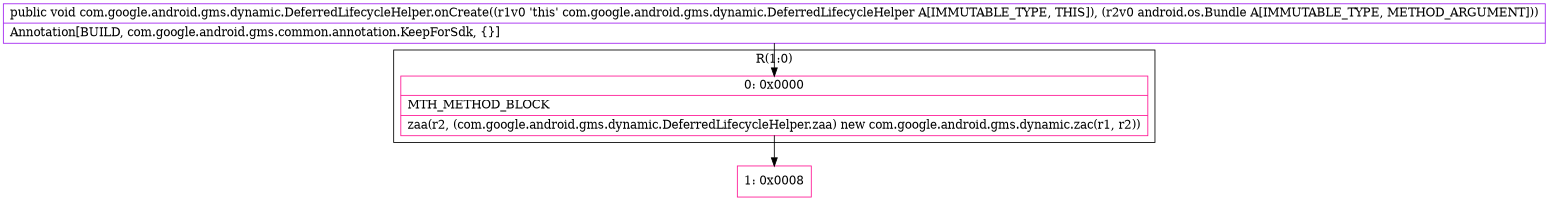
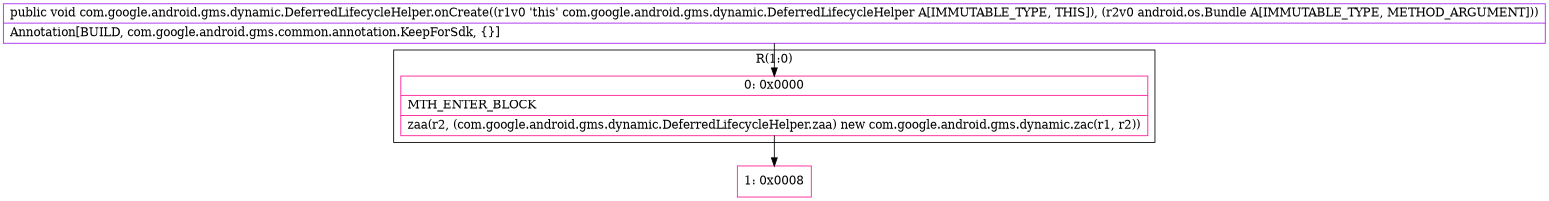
node "0: 0x0000": text "MTH_METHOD_BLOCK" -> "MTH_ENTER_BLOCK"
